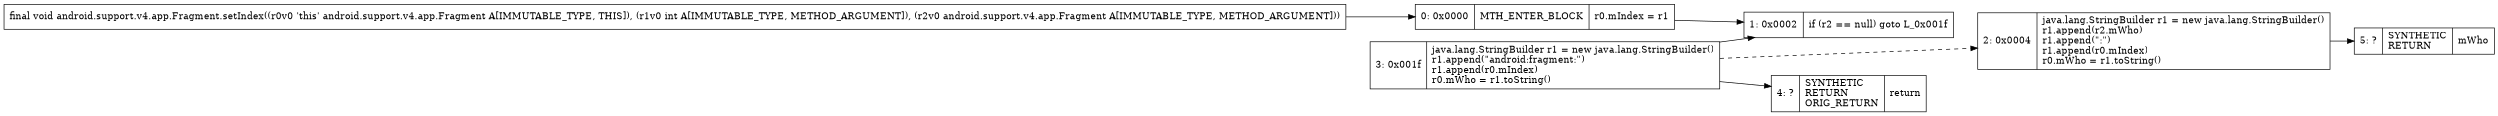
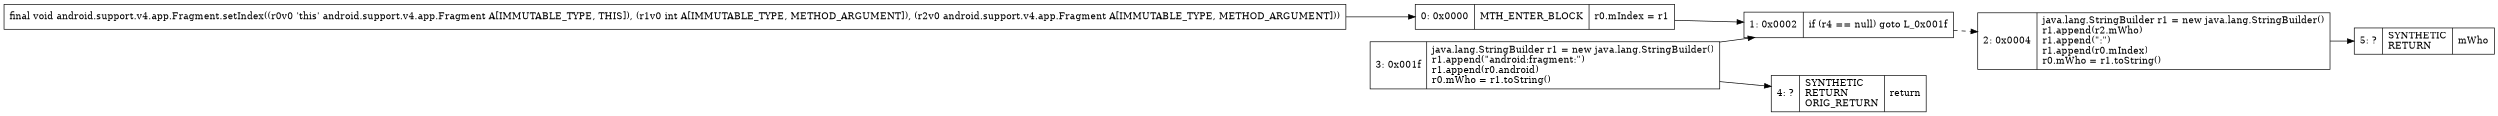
node "1: 0x0002": text "if (r2 == null) goto L_0x001f" -> "if (r4 == null) goto L_0x001f"
edge "3: 0x001f" -> "2: 0x0004": now "1: 0x0002" -> "2: 0x0004"
node "3: 0x001f": text "r1.append(r0.mIndex)" -> "r1.append(r0.android)"
